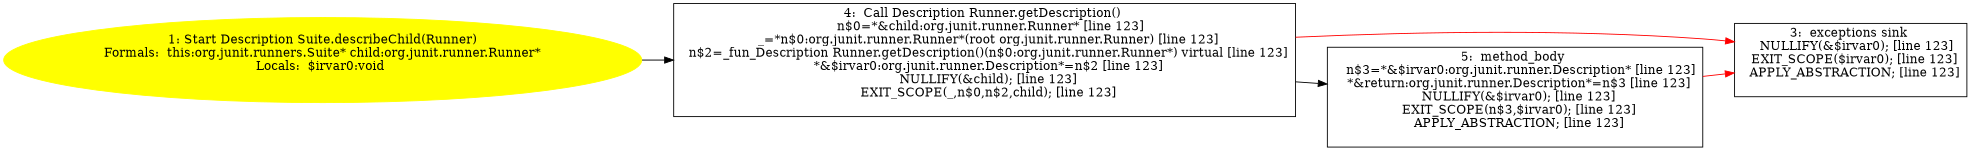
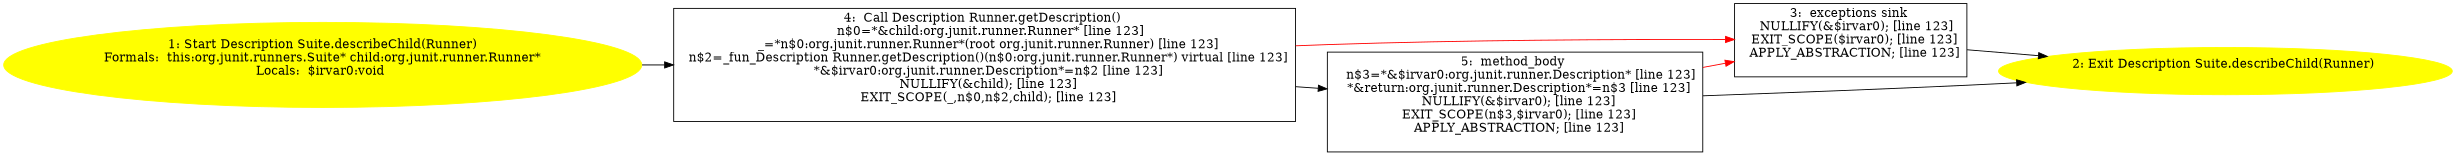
node "2: Exit Description Suite.describeChild(Runner)": added
